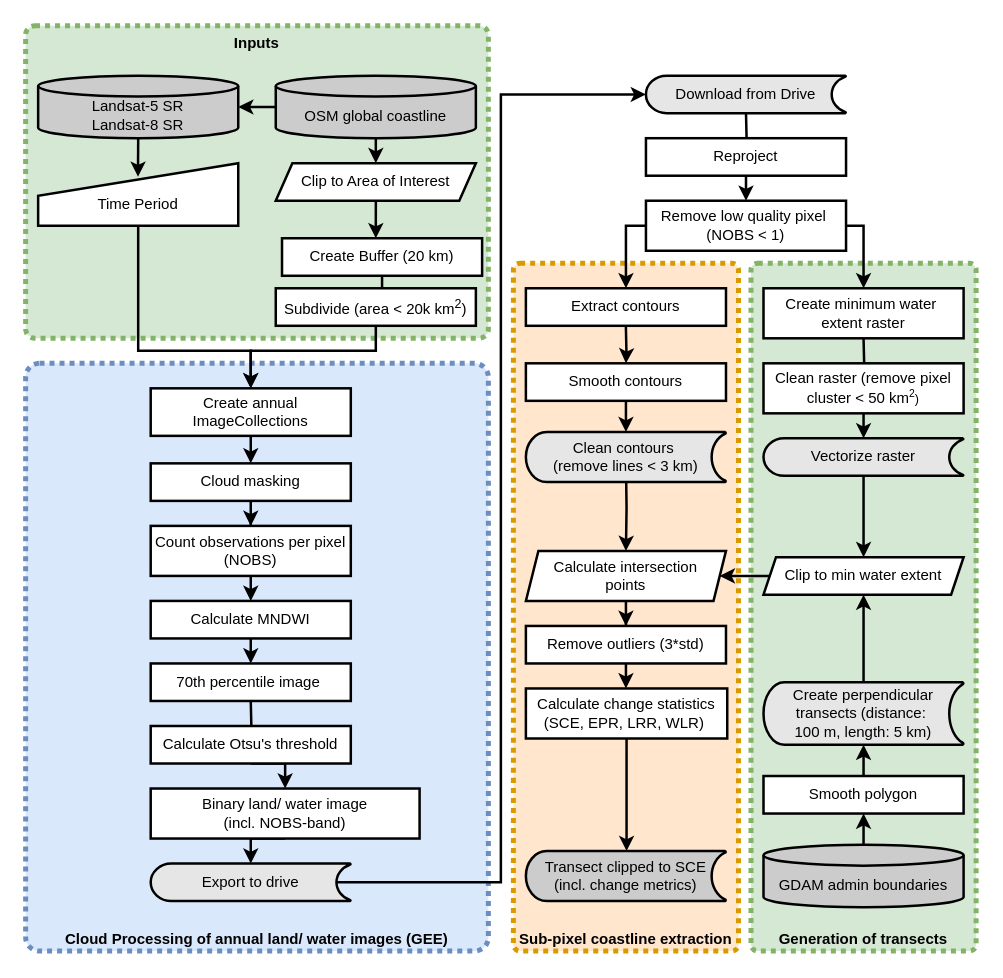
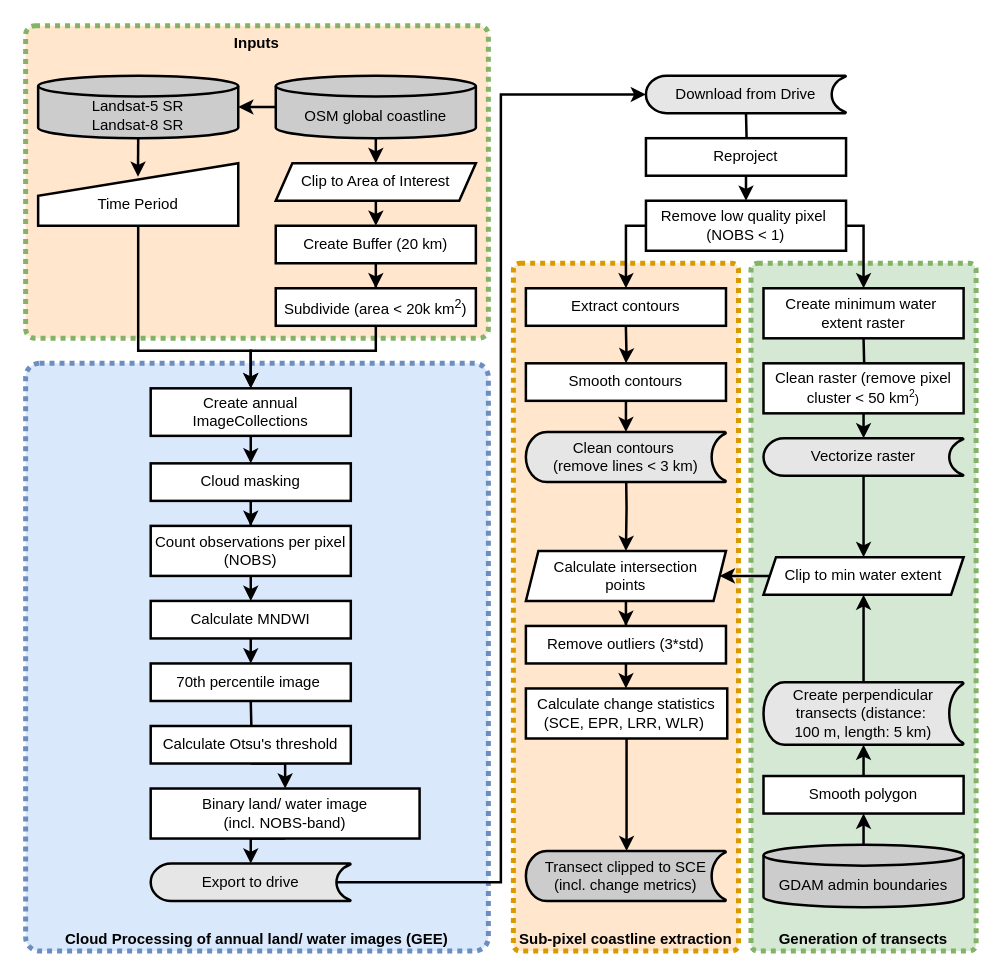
node "Inputs": fillcolor #d5e8d4 -> #ffe6cc
node "Create Buffer (20 km)": moved (382, 257) -> (376, 244)
